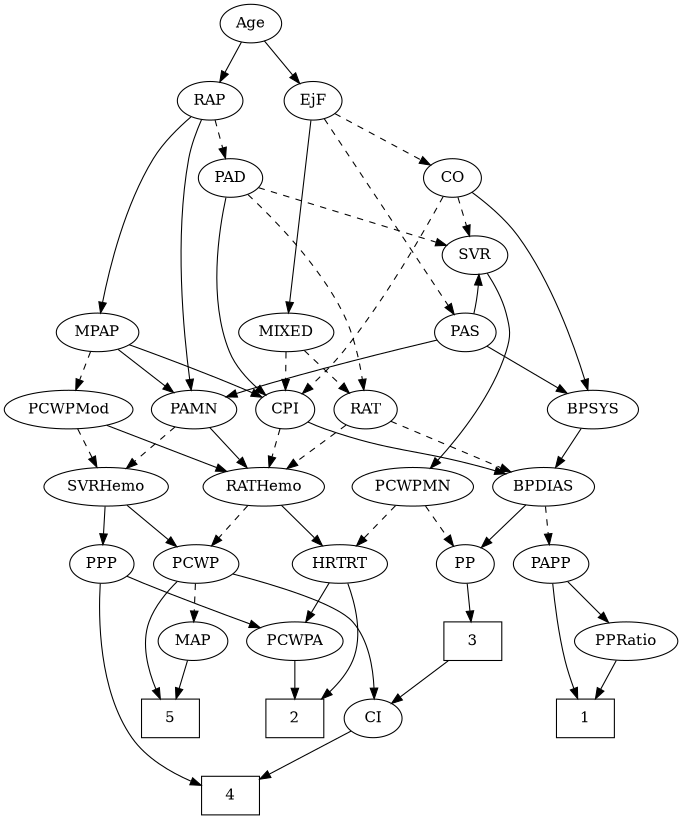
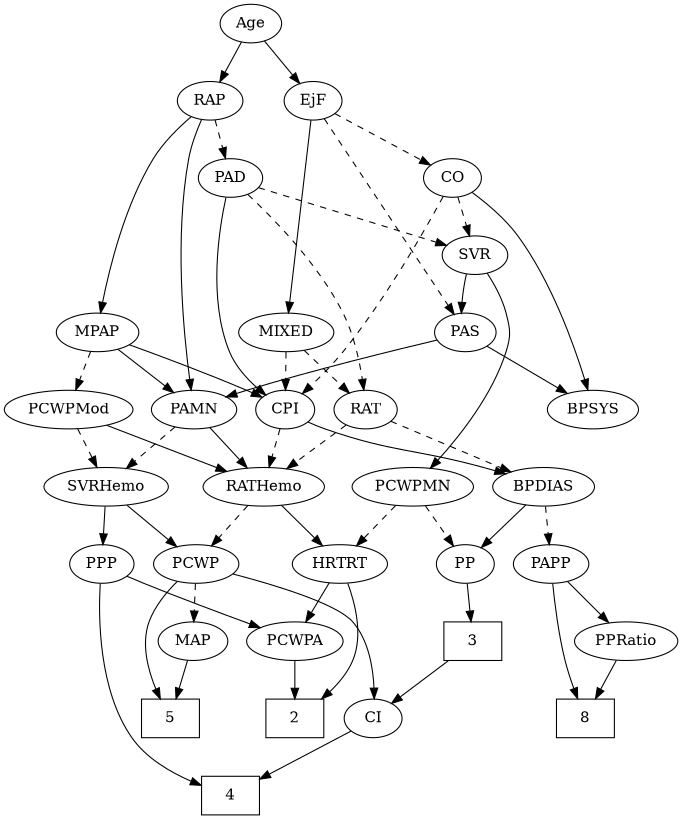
edge "PAS" -> "SVR": reversed
edge "BPSYS" -> "BPDIAS": removed
node "1": label "1" -> "8"
